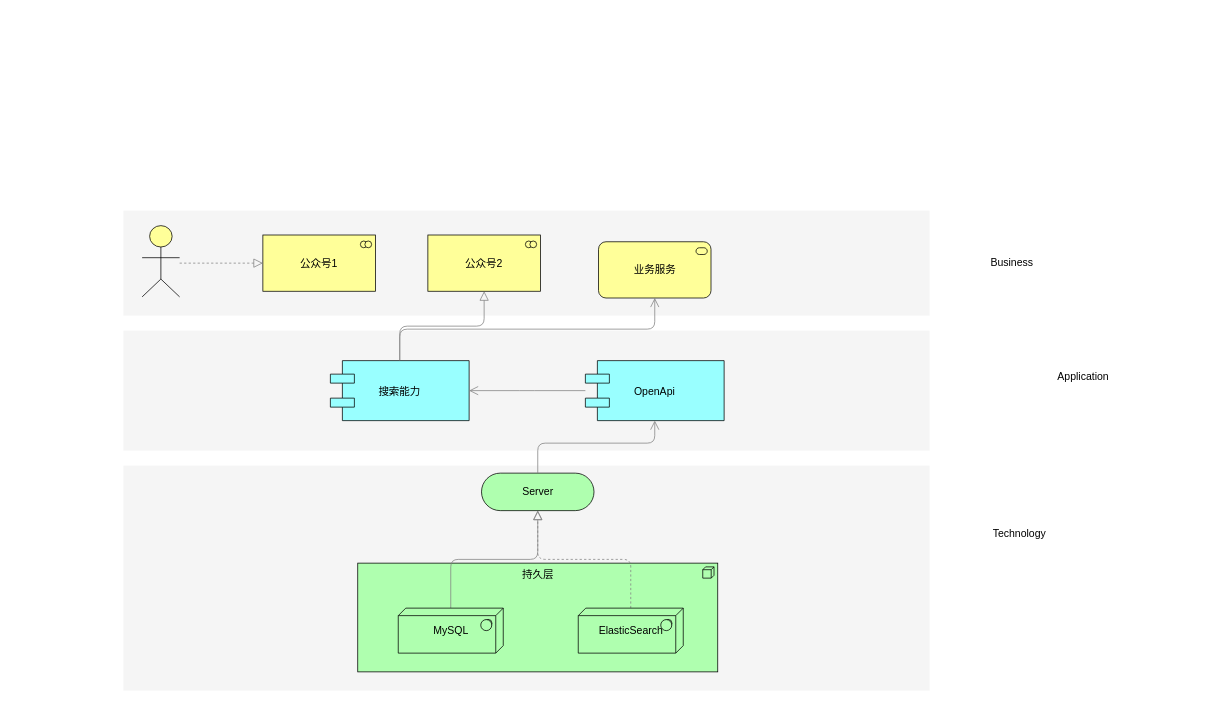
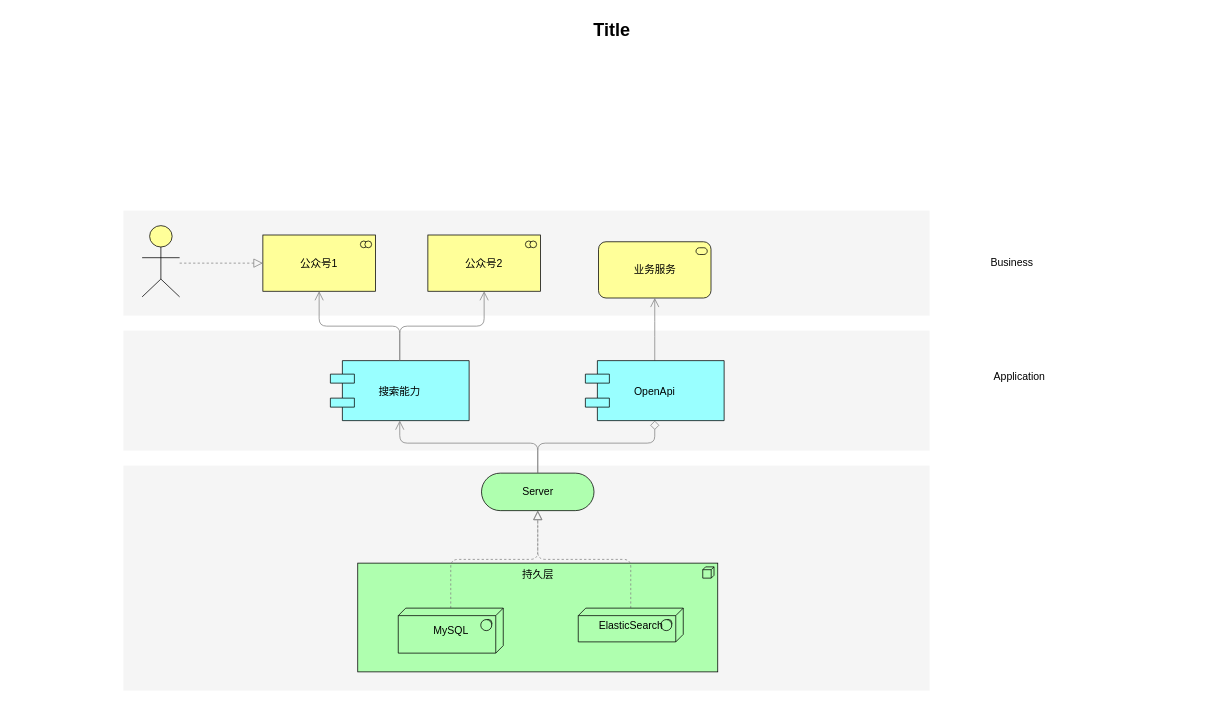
node "Title": added
edge "搜索能力" -> "公众号2": arrowhead block -> open
edge "搜索能力" -> "业务服务": now "搜索能力" -> "公众号1"
node "Application": moved (1083, 376) -> (1020, 376)
edge "OpenApi" -> "搜索能力": now "OpenApi" -> "业务服务"
edge "Server" -> "OpenApi": arrowhead open -> diamond
edge "Server" -> "搜索能力": added
node "Technology": removed
edge "MySQL" -> "Server": style solid -> dashed
node "ElasticSearch": size 105x45 -> 105x34
